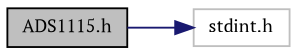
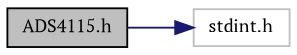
node "ADS1115.h": label "ADS1115.h" -> "ADS4115.h"
